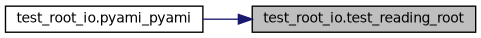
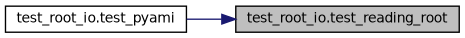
node "test_root_io.pyami_pyami": label "test_root_io.pyami_pyami" -> "test_root_io.test_pyami"
